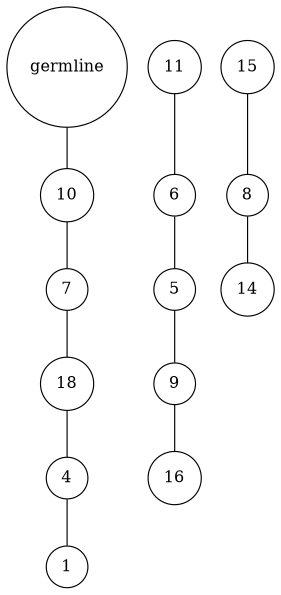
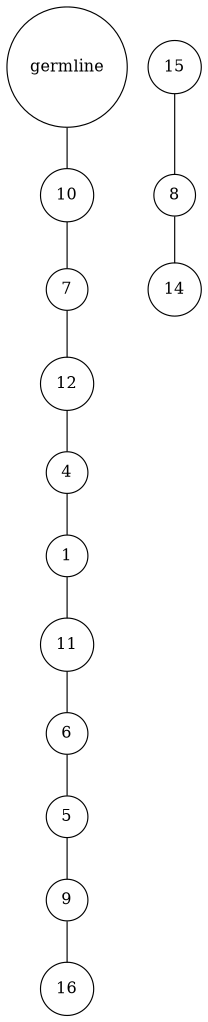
node "18": label "18" -> "12"
edge "1" -- "11": added
